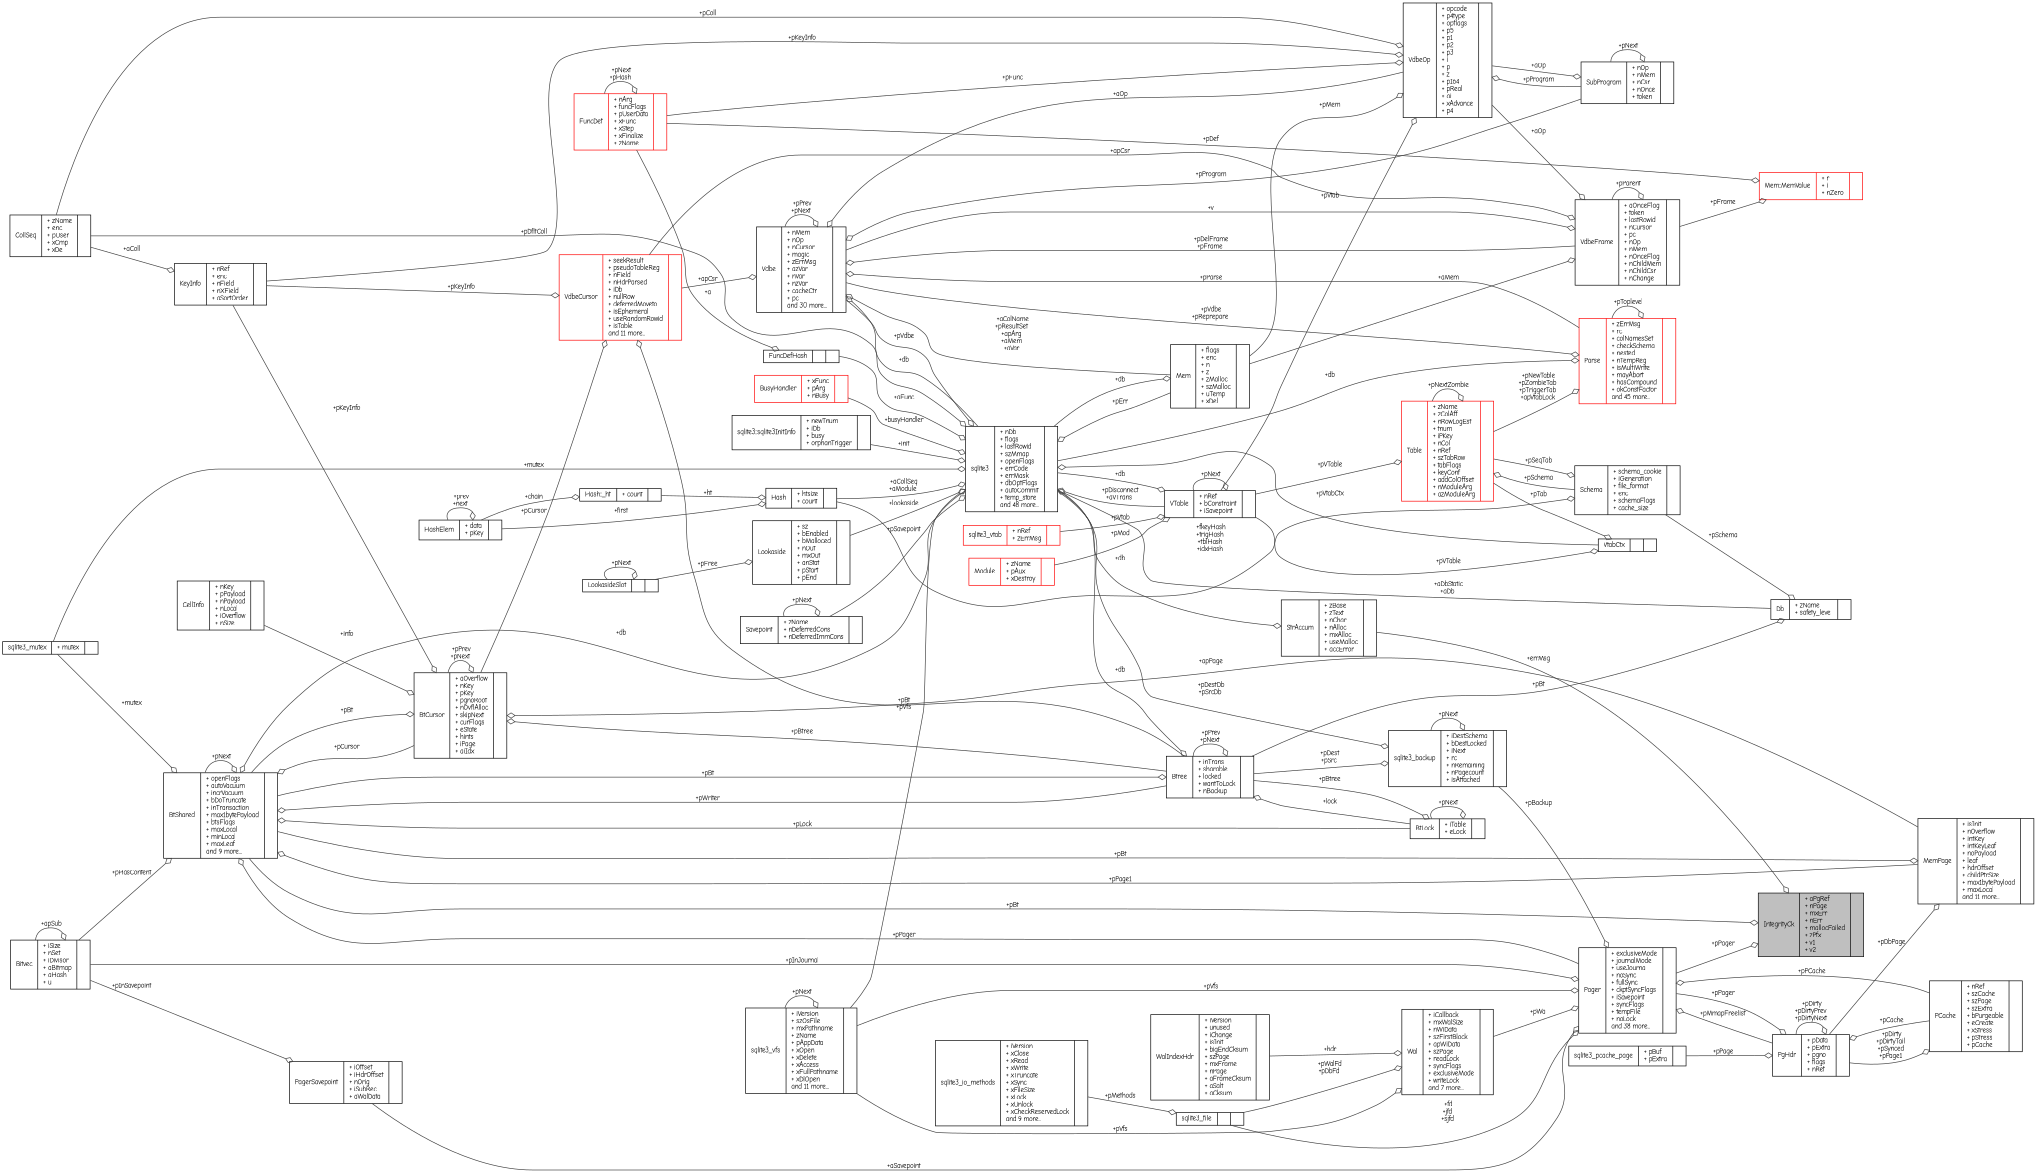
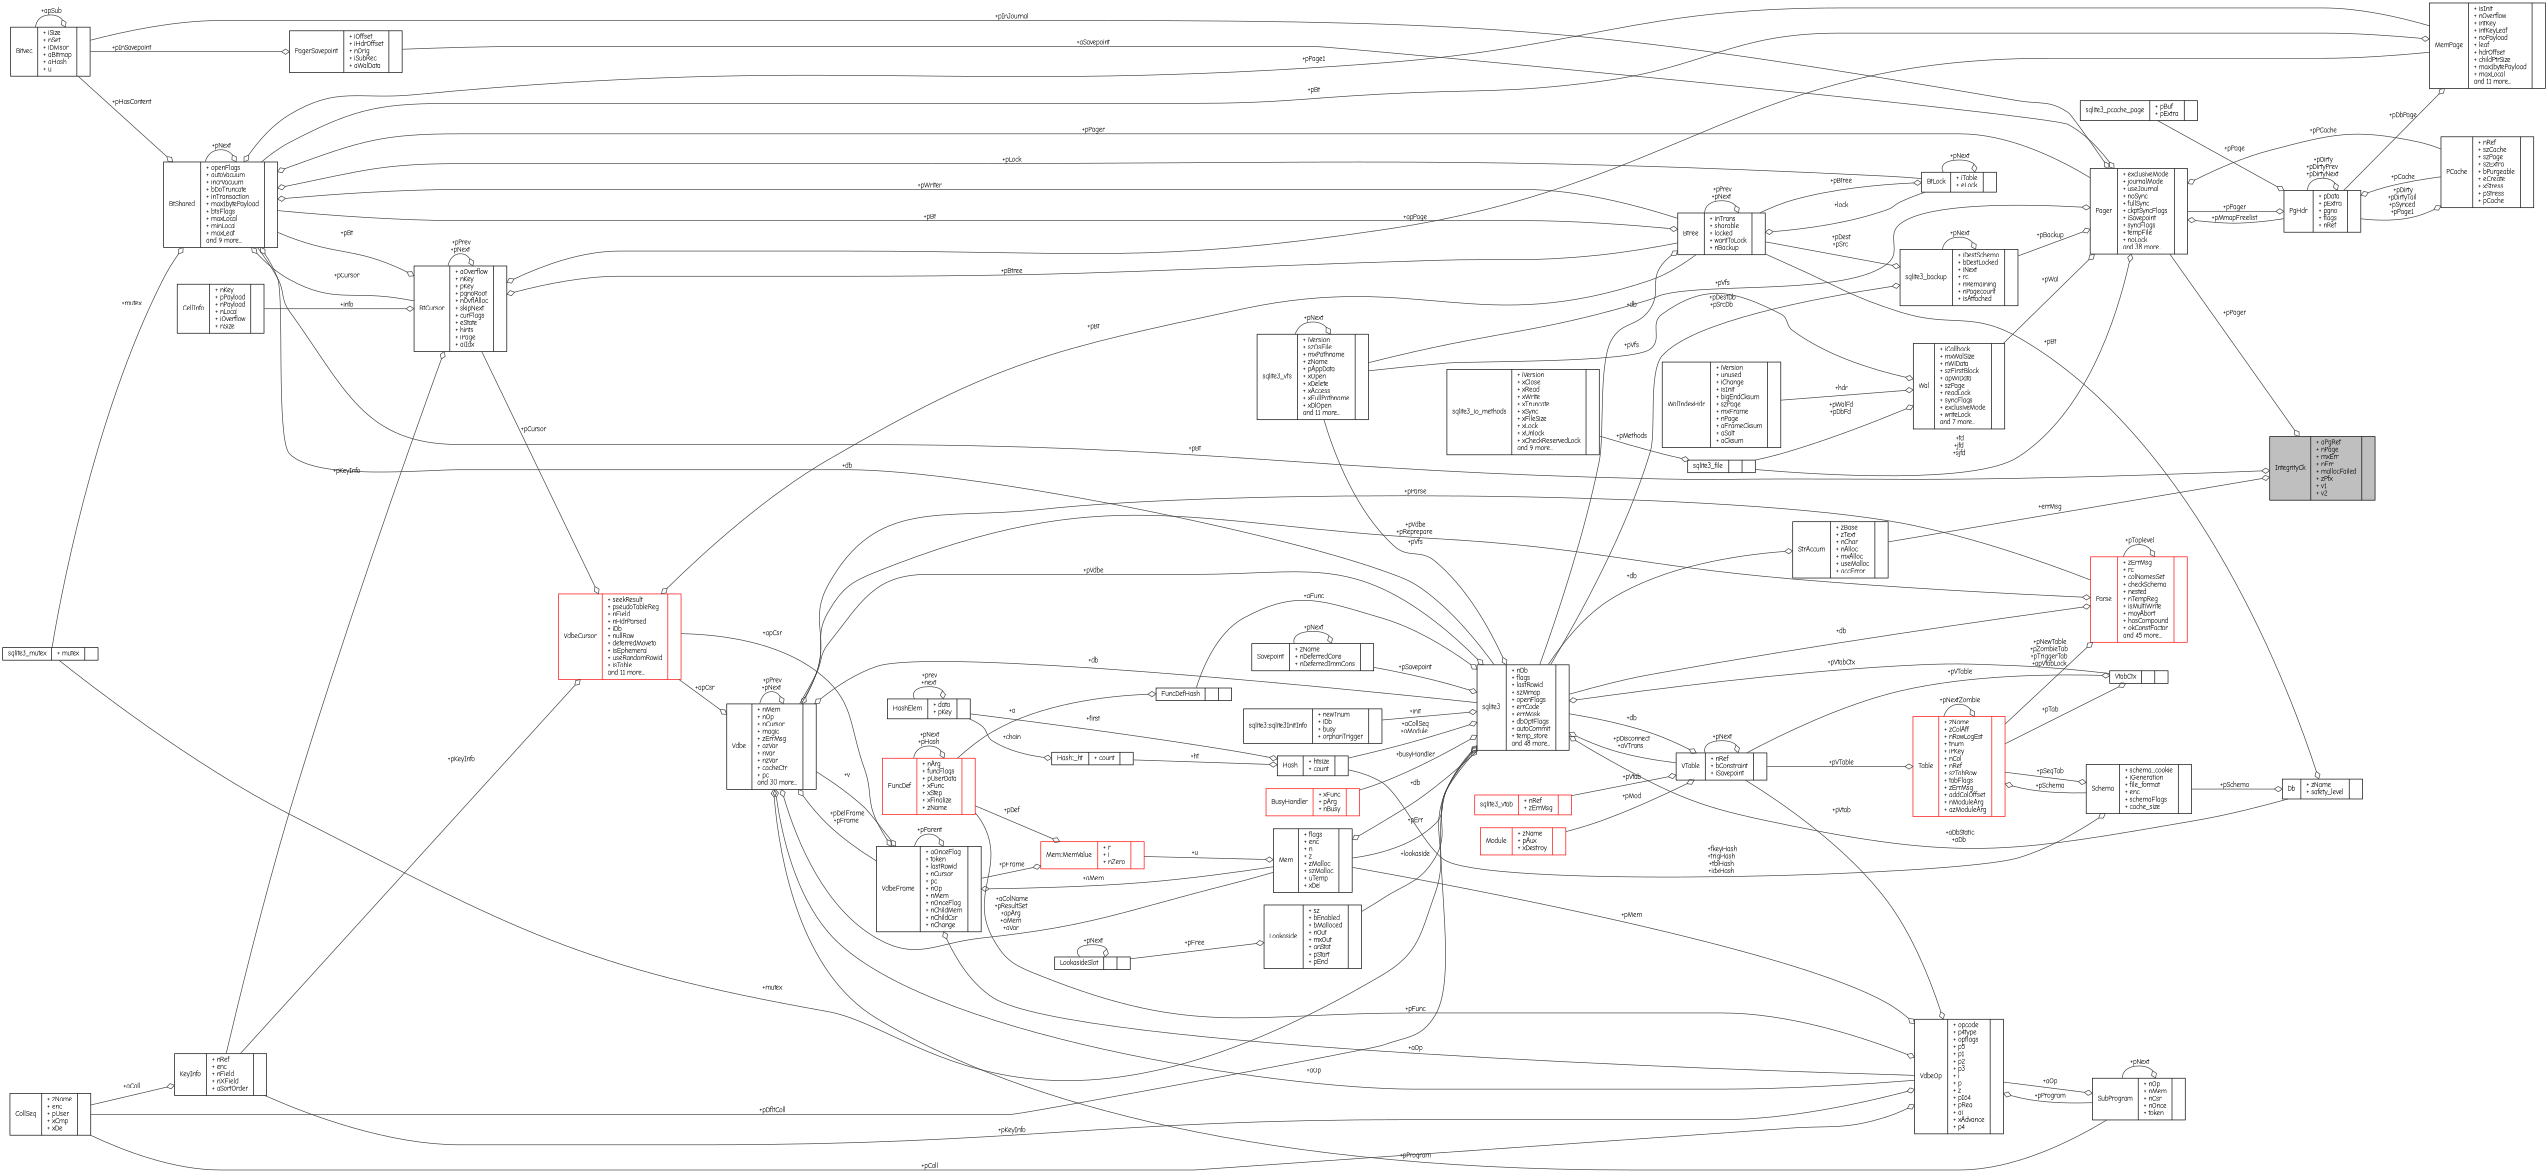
node "Table": text "+ keyConf" -> "+ zErrMsg"
edge "Mem::MemValue" -> "Mem": added, label "+u"
